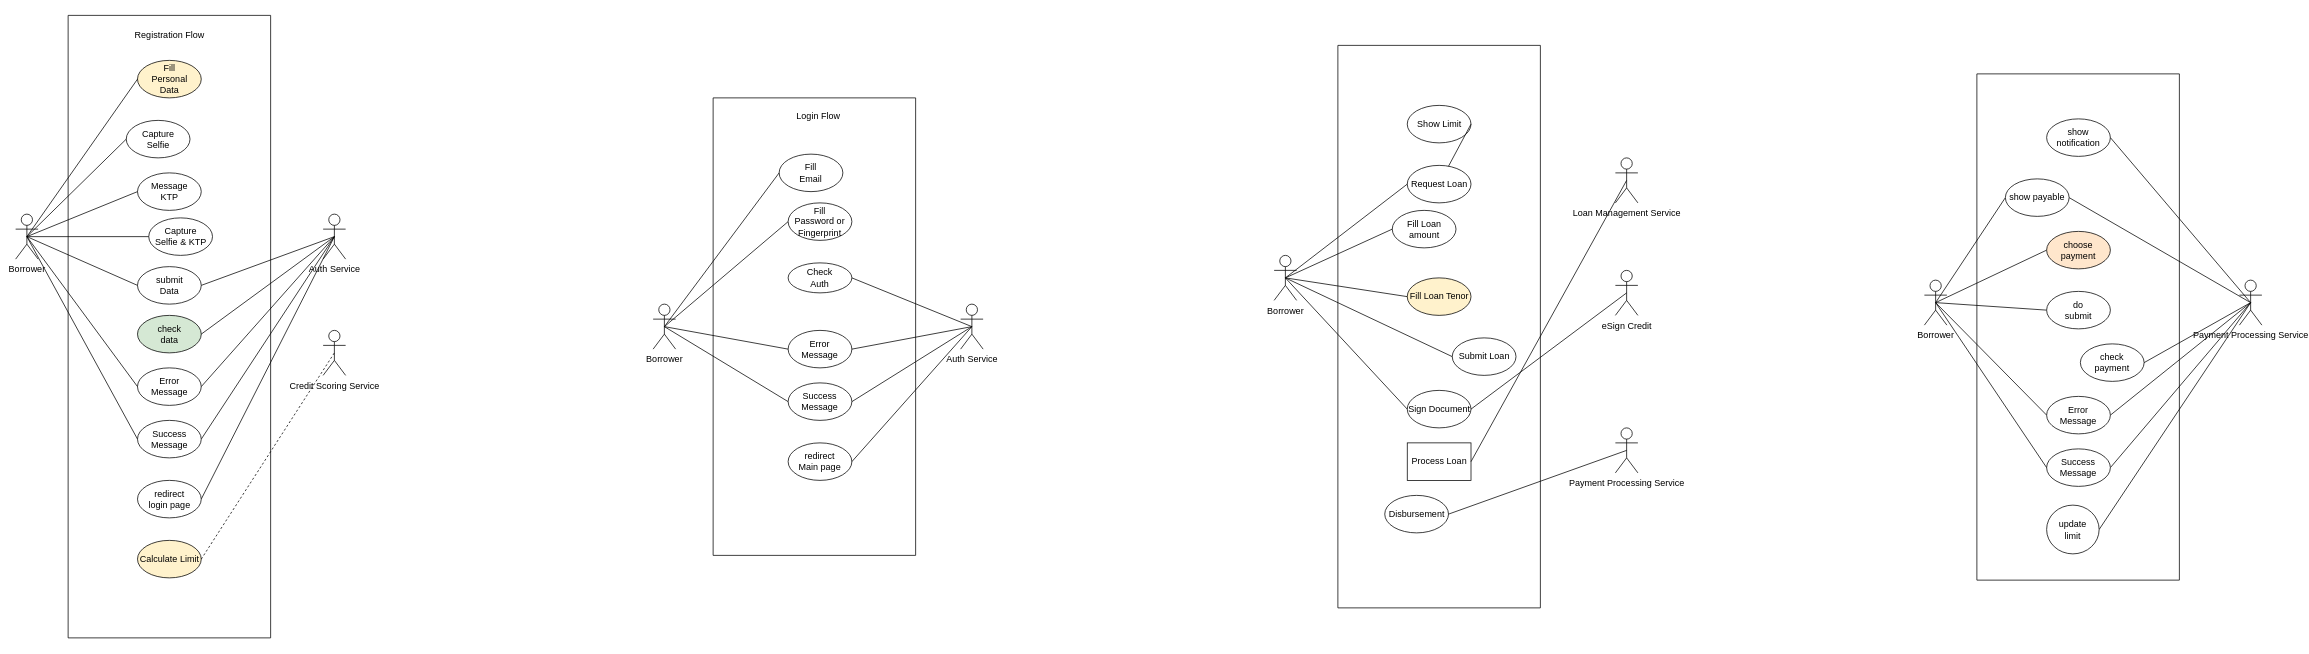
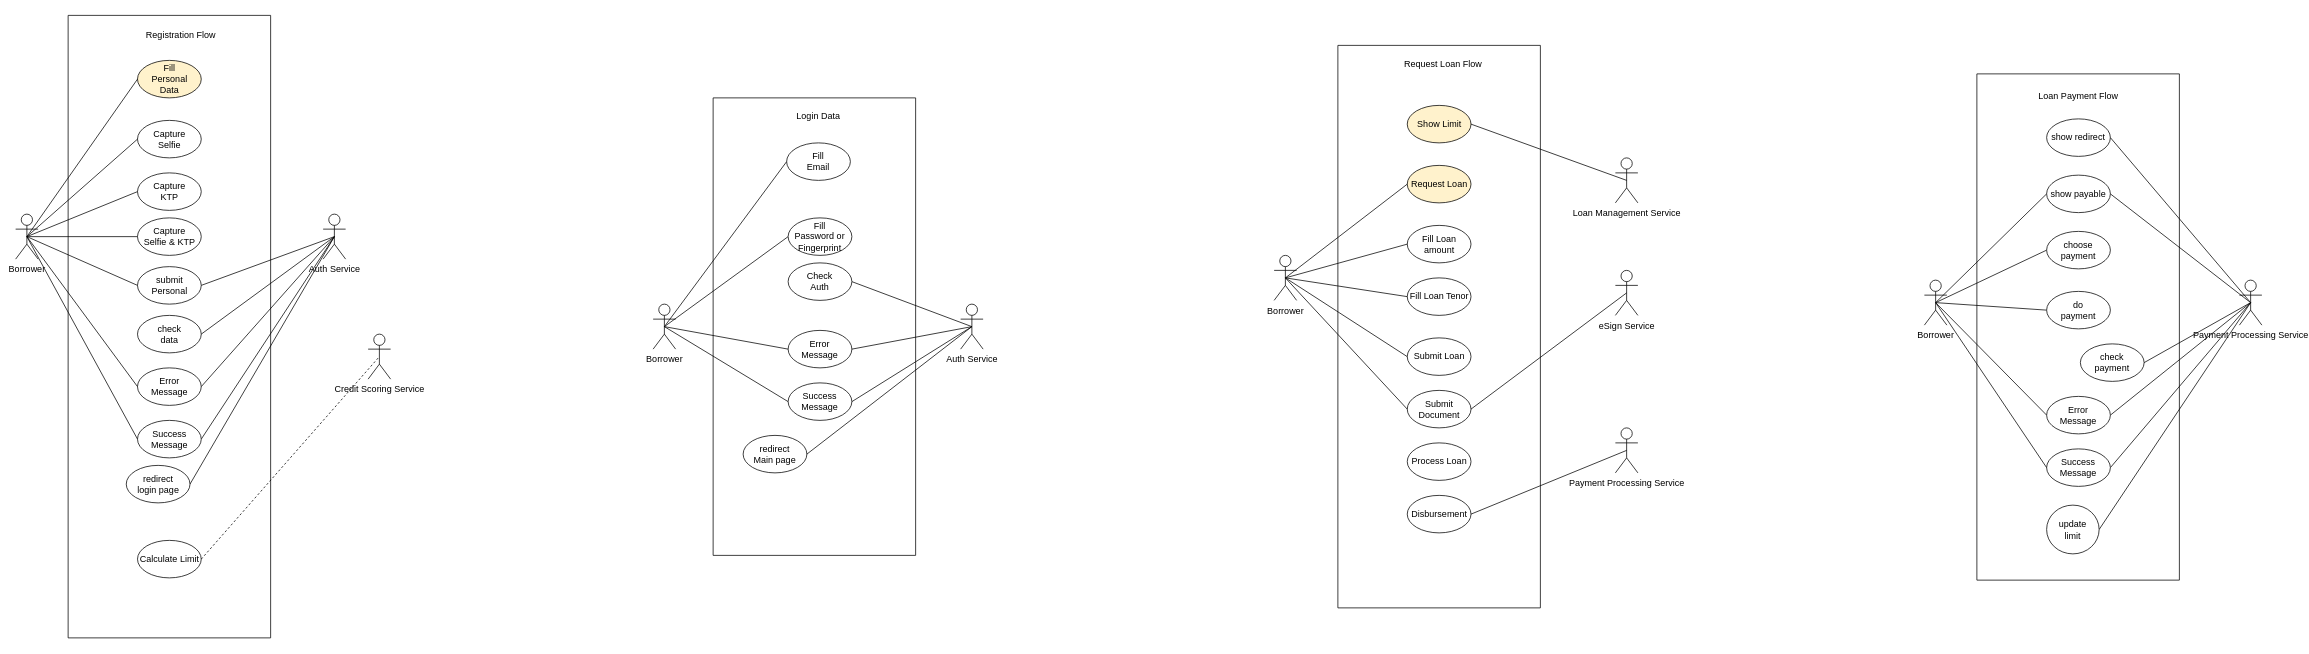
node "Registration Flow": moved (169, 36) -> (180, 36)
node "Request Loan Flow": added
node "Loan Payment Flow": added
node "Login Flow": label "Login Flow" -> "Login Data"
node "Show Limit": fillcolor #ffffff -> #fff2cc
node "show notification": label "show notification" -> "show redirect"
node "Capture Selfie": moved (158, 139) -> (169, 139)
edge "Show Limit" -- "Request Loan": now "Show Limit" -- "Loan Management Service"
node "Fill Email": moved (811, 173) -> (818, 162)
node "Request Loan": fillcolor #ffffff -> #fff2cc
node "Message KTP": label "Message KTP" -> "Capture KTP"
node "show payable": moved (2037, 198) -> (2078, 194)
node "Fill Password or Fingerprint": moved (820, 222) -> (820, 237)
node "Fill Loan amount": moved (1424, 229) -> (1439, 244)
node "Capture Selfie & KTP": moved (180, 237) -> (169, 237)
node "choose payment": fillcolor #ffe6cc -> #ffffff
node "Check Auth": size 64x30 -> 64x38
node "submit Data": label "submit Data" -> "submit Personal"
edge "Loan Management Service" -- "Process Loan": removed
node "Fill Loan Tenor": fillcolor #fff2cc -> #ffffff
node "do submit": label "do submit" -> "do payment"
node "eSign Credit": label "eSign Credit" -> "eSign Service"
node "check data": fillcolor #d5e8d4 -> #ffffff
node "Credit Scoring Service": moved (334, 353) -> (379, 357)
node "Submit Loan": moved (1484, 357) -> (1439, 357)
node "Sign Document": label "Sign Document" -> "Submit Document"
node "redirect Main page": moved (820, 462) -> (775, 454)
node "Process Loan": shape rectangle -> ellipse
node "redirect login page": moved (169, 499) -> (158, 484)
node "Disbursement": moved (1416, 514) -> (1439, 514)
node "Calculate Limit": fillcolor #fff2cc -> #ffffff
